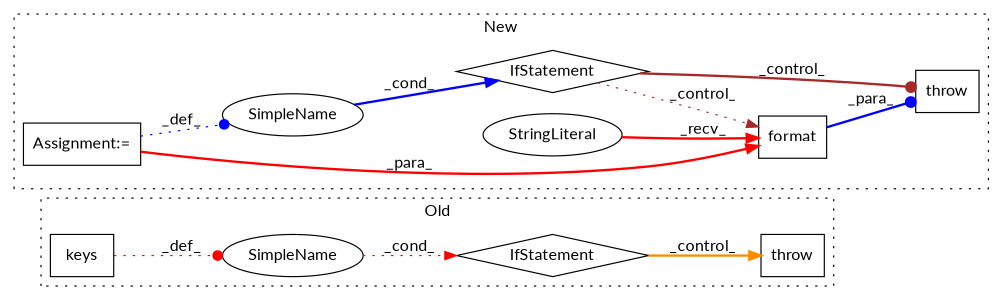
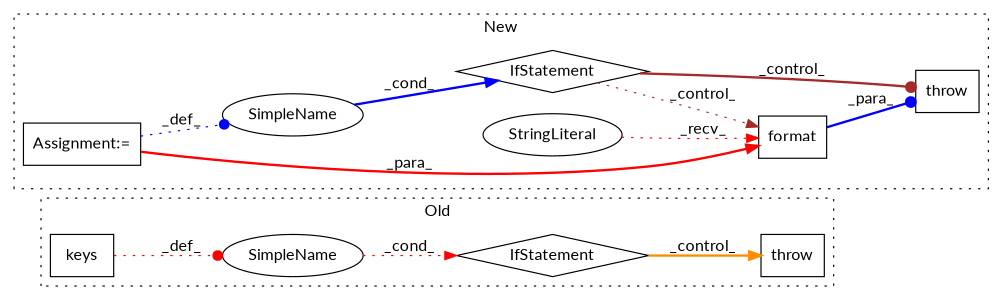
edge "StringLiteral" -> "format": style bold -> dotted
